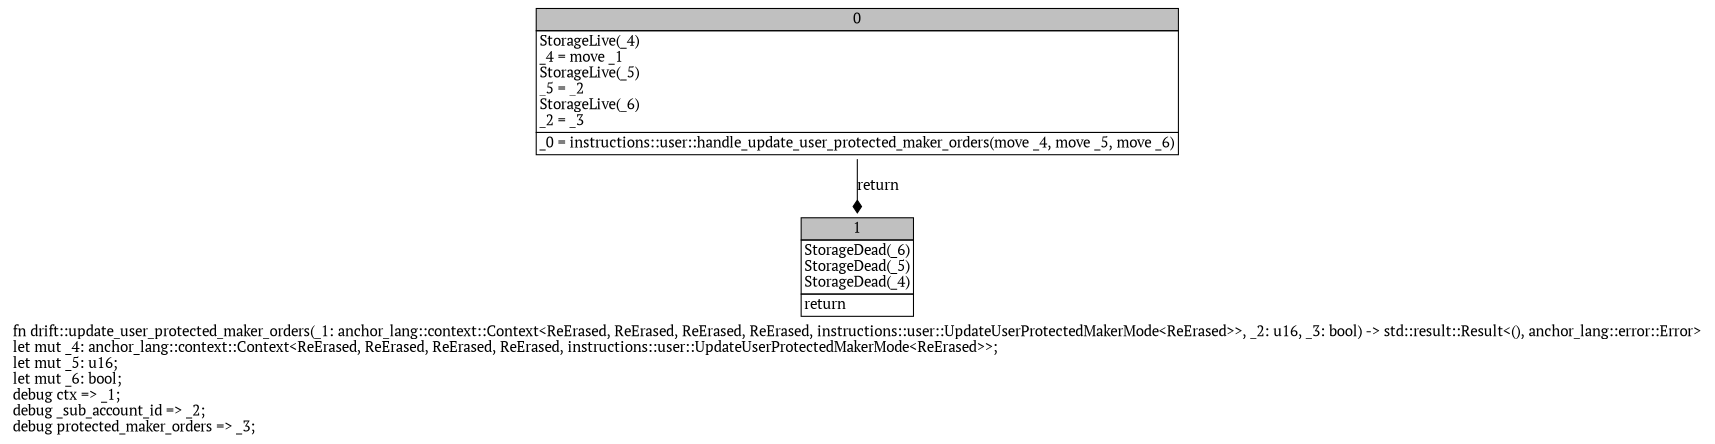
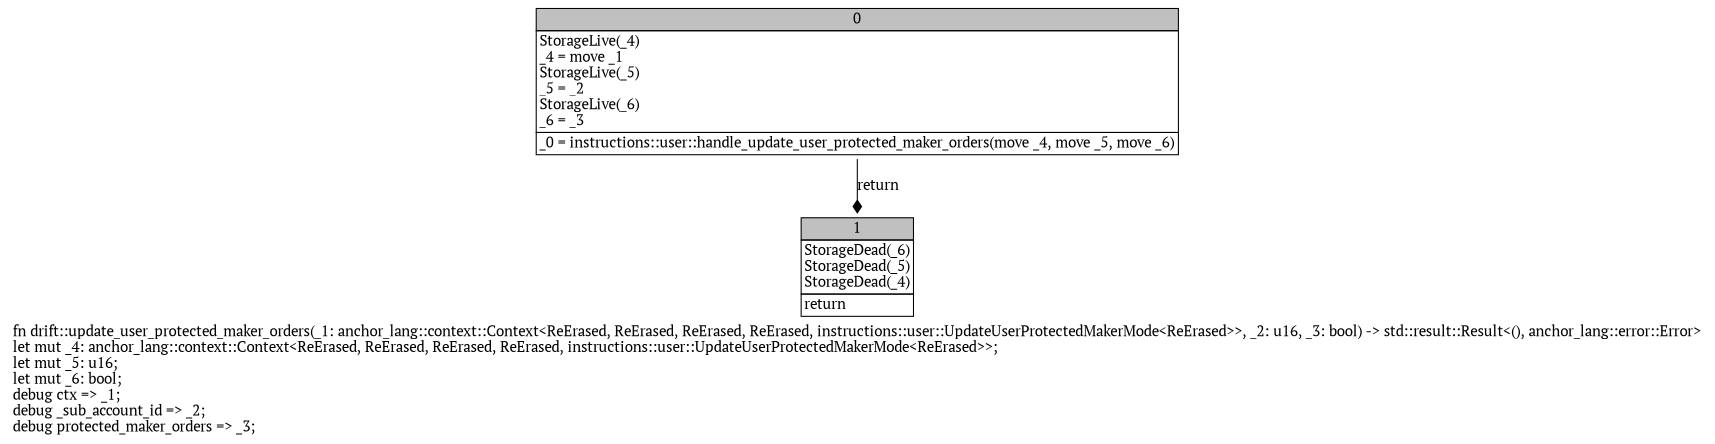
node "0": text "_2 = _3" -> "_6 = _3"
